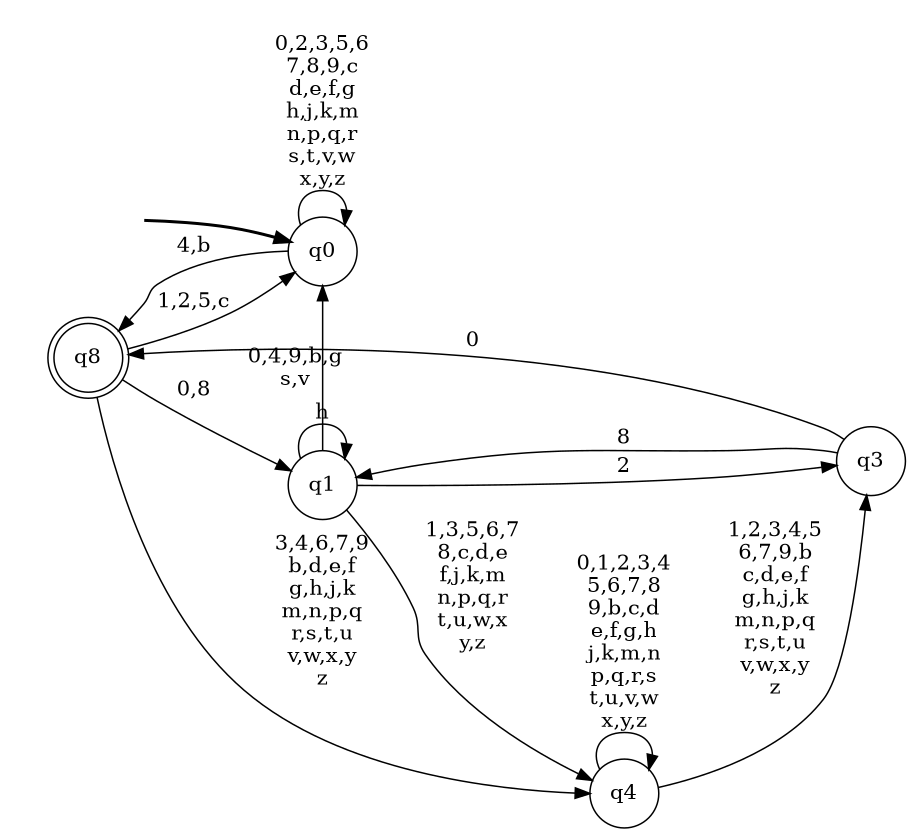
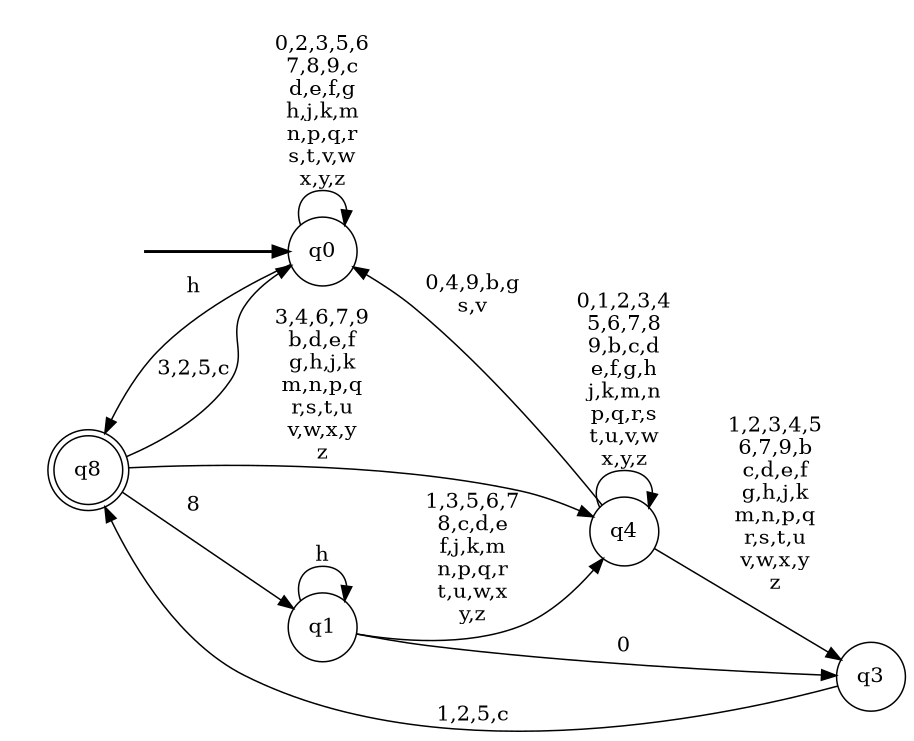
edge "q0" -> "q8": label "4,b" -> "h"
edge "q8" -> "q0": label "1,2,5,c" -> "3,2,5,c"
edge "q3" -> "q8": label "0" -> "1,2,5,c"
edge "q1" -> "q0": now "q4" -> "q0"
edge "q8" -> "q1": label "0,8" -> "8"
edge "q3" -> "q1": removed, label "8"
edge "q1" -> "q3": label "2" -> "0"
